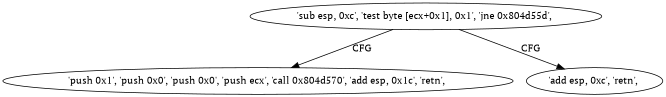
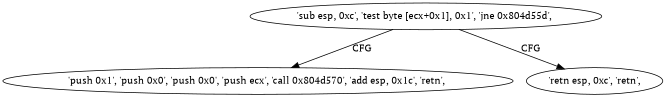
node "'add esp, 0xc', 'retn',": label "'add esp, 0xc', 'retn'," -> "'retn esp, 0xc', 'retn',"
